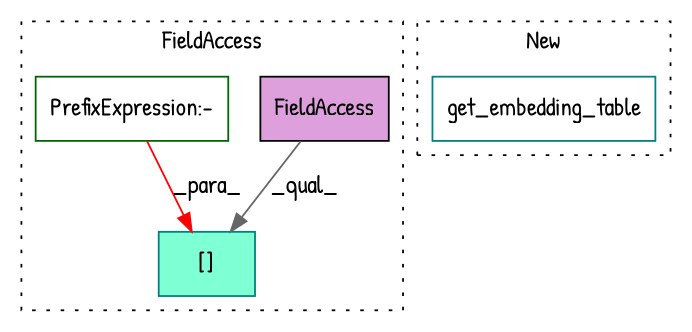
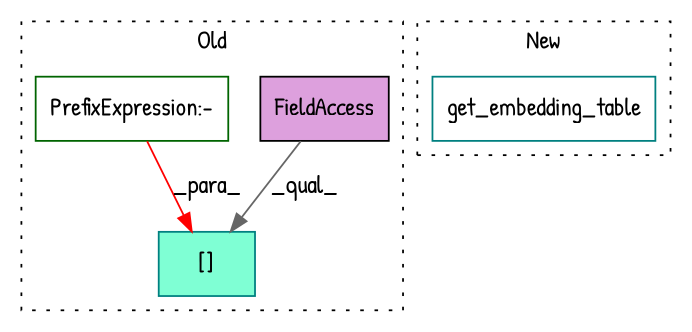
cluster "FieldAccess": label "FieldAccess" -> "Old"
